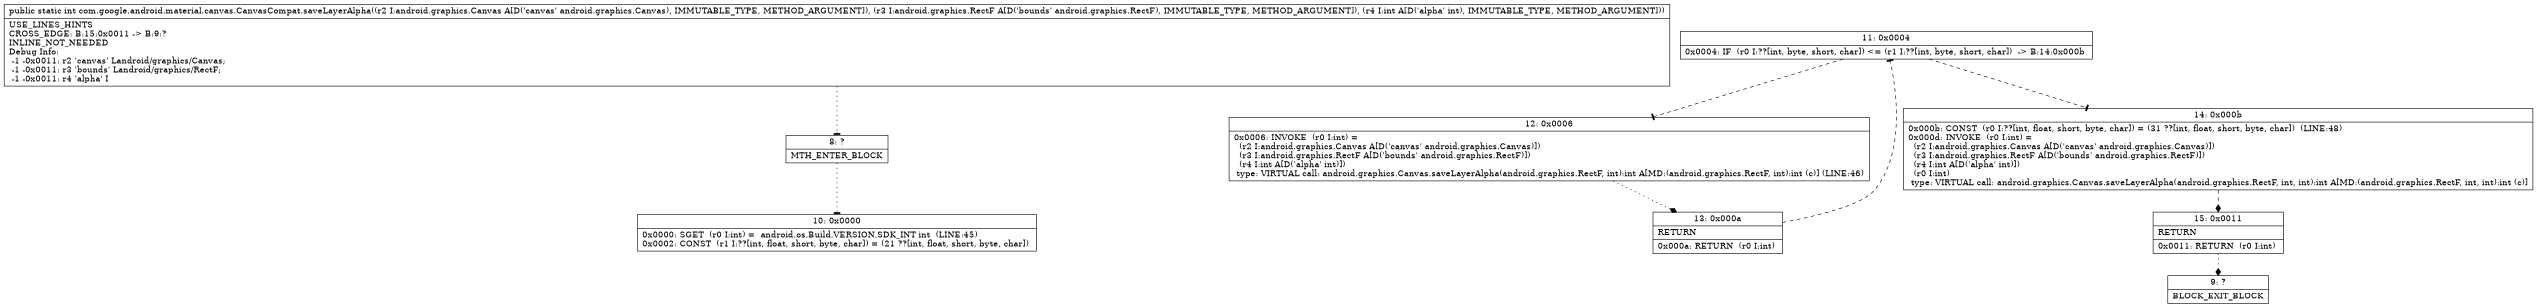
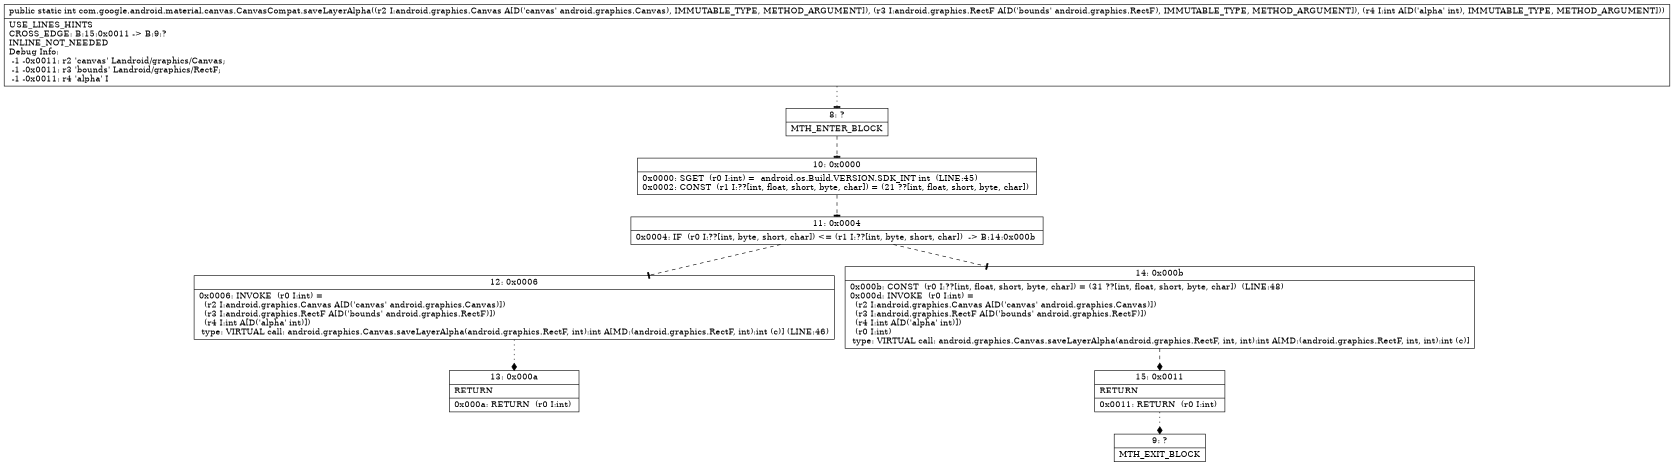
edge "13: 0x000a" -> "11: 0x0004": now "10: 0x0000" -> "11: 0x0004"
edge "8: ?" -> "10: 0x0000": style dotted -> dashed
node "9: ?": text "BLOCK_EXIT_BLOCK" -> "MTH_EXIT_BLOCK"
